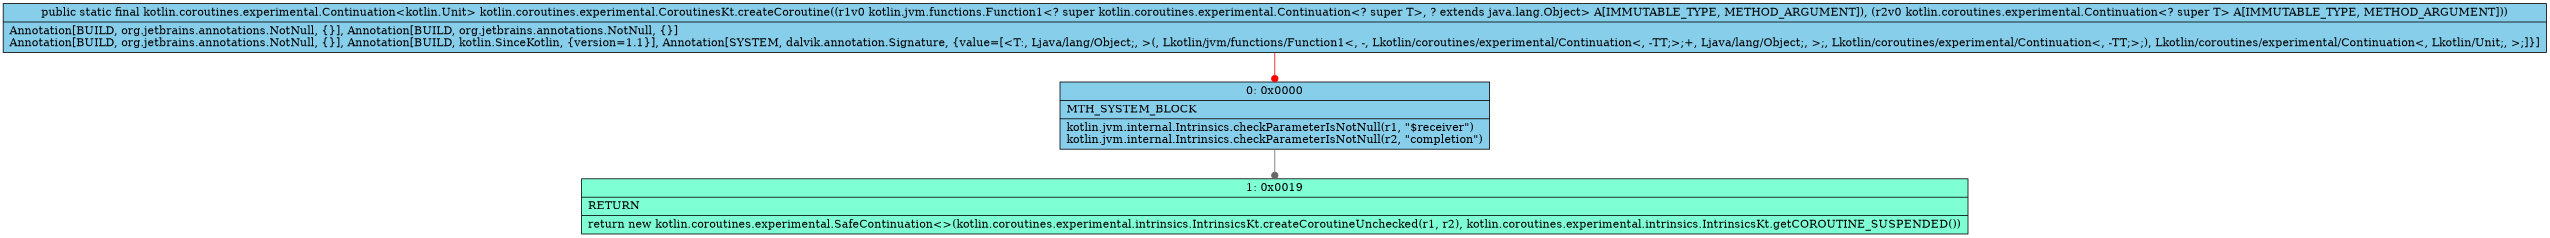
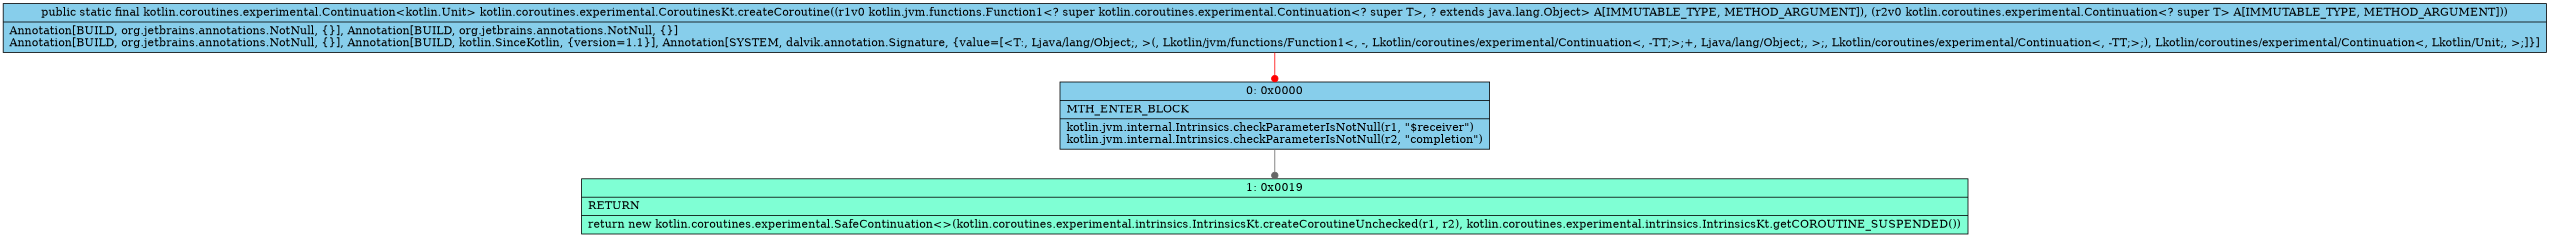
node "0: 0x0000": text "MTH_SYSTEM_BLOCK" -> "MTH_ENTER_BLOCK"
